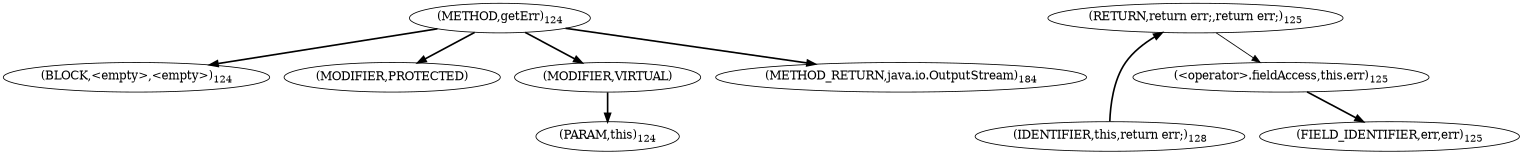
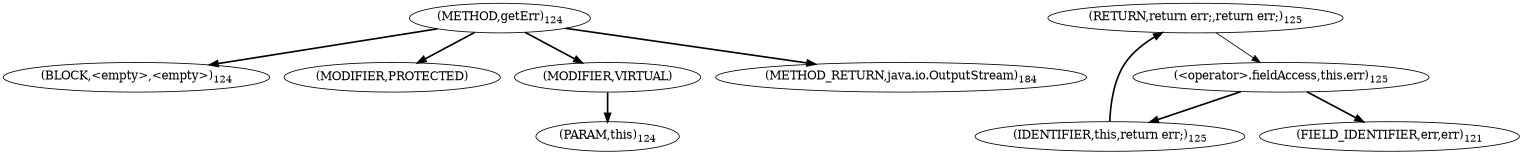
edge "(<operator>.fieldAccess,this.err)" -> "(IDENTIFIER,this,return err;)": added
node "(IDENTIFIER,this,return err;)": text "128" -> "125"
node "(FIELD_IDENTIFIER,err,err)": text "125" -> "121"
